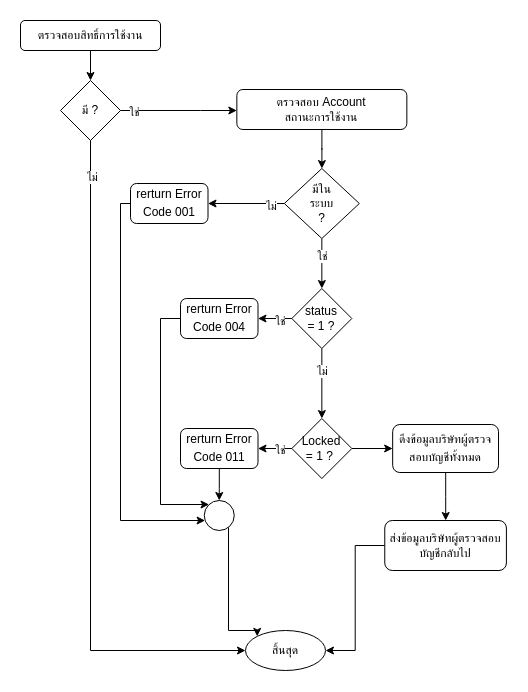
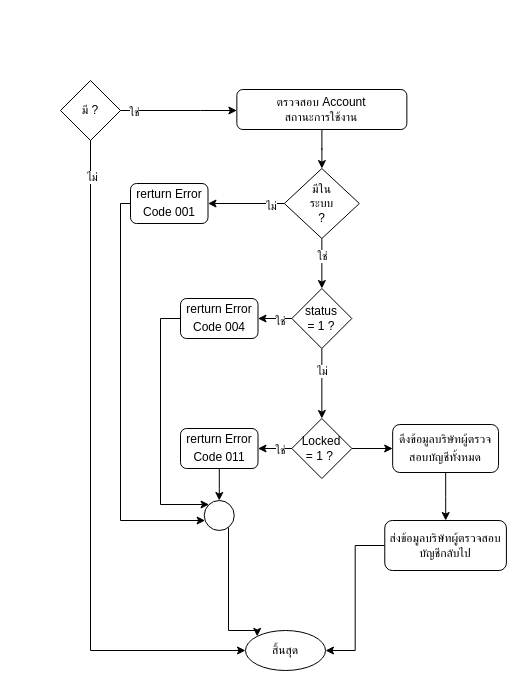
node "ตรวจสอบสิทธิ์การใช้งาน": removed
edge "ตรวจสอบสิทธิ์การใช้งาน" -> "มี ?": removed
